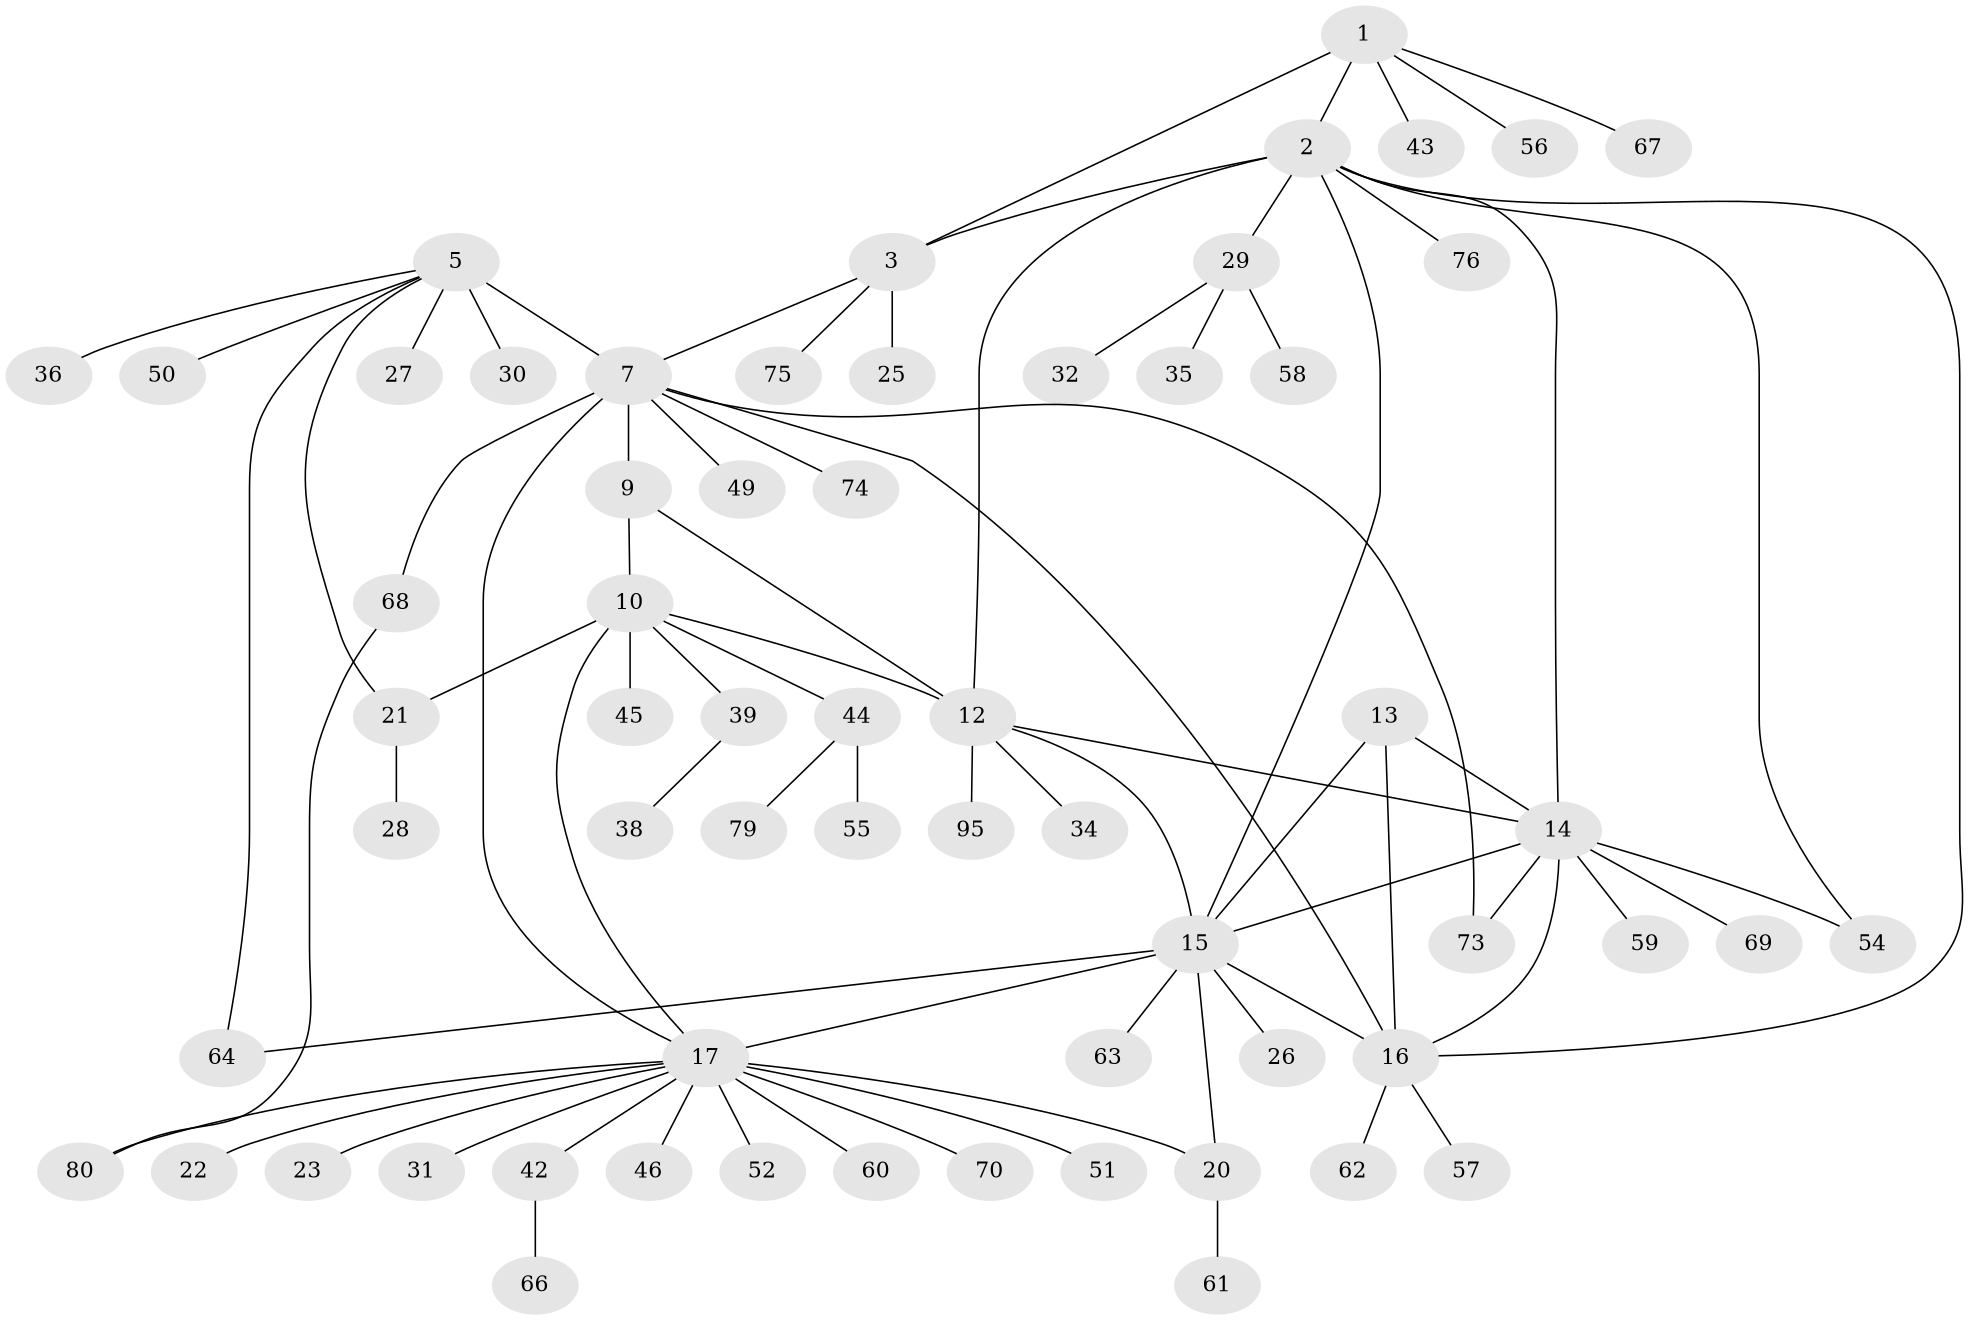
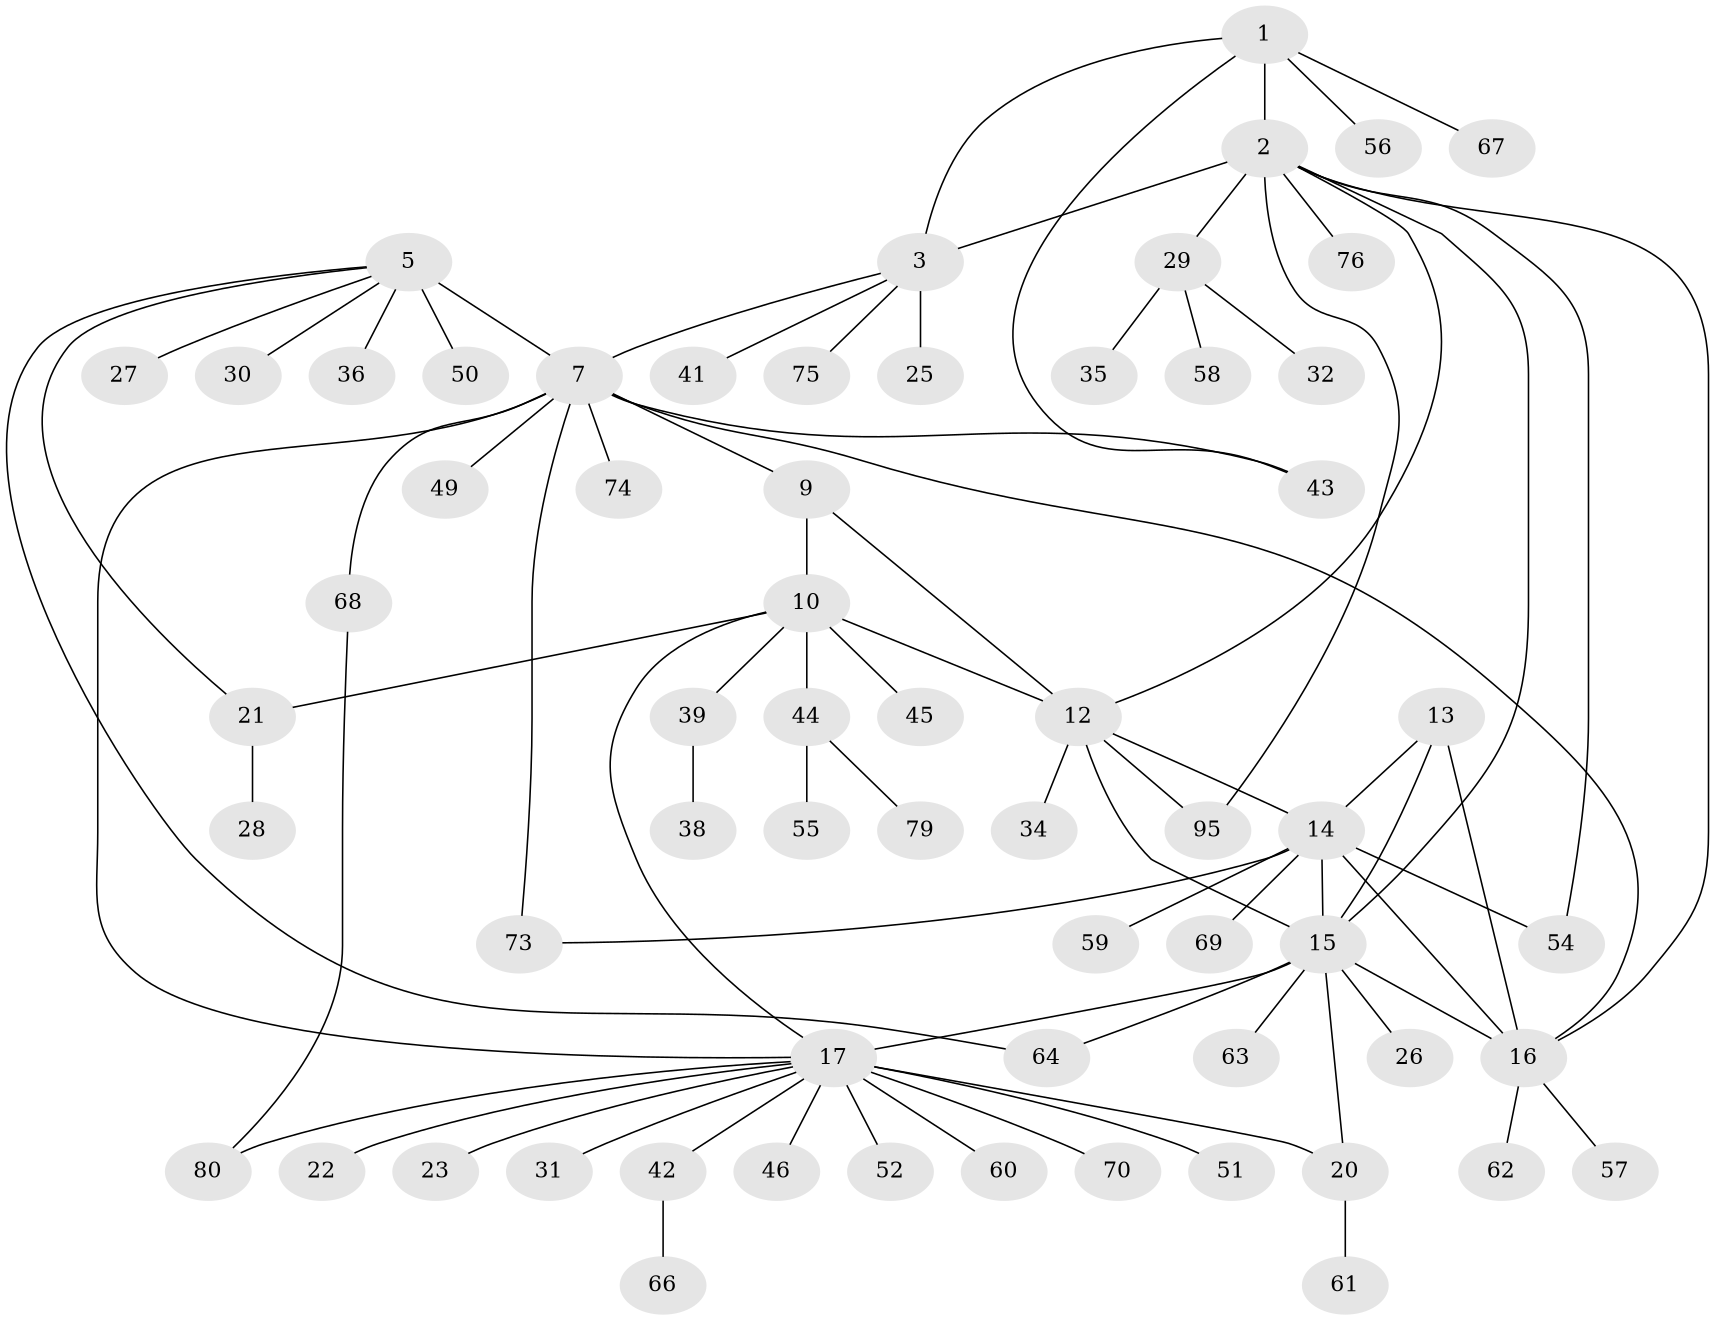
node "41": added
edge "2" -- "14": now "2" -- "95"
edge "7" -- "43": added
